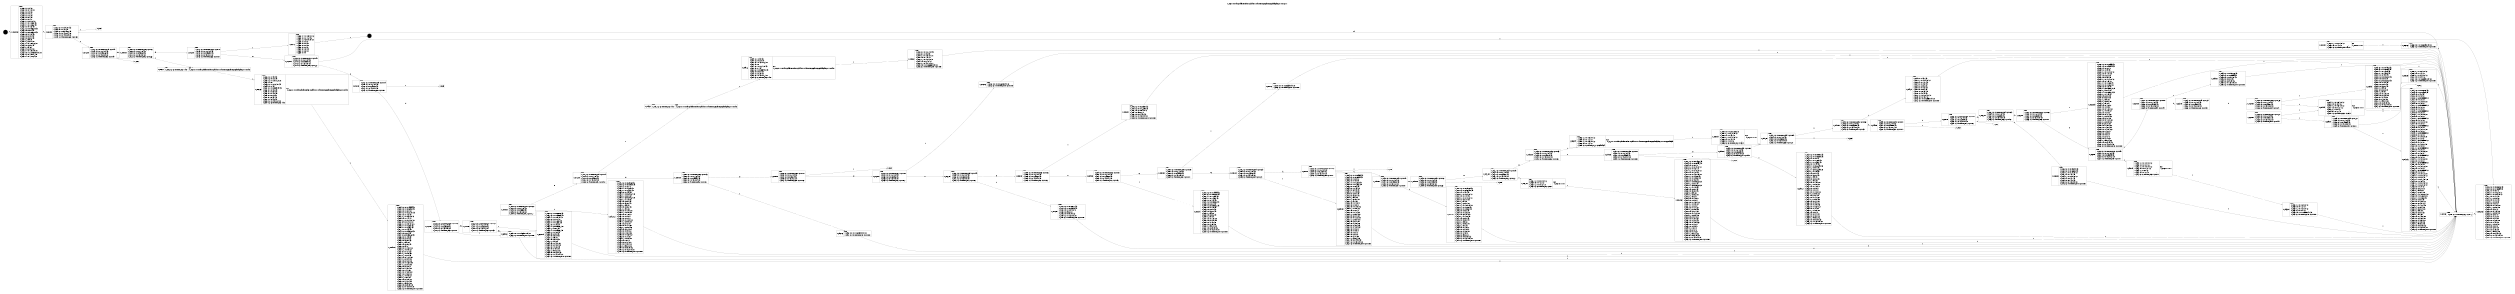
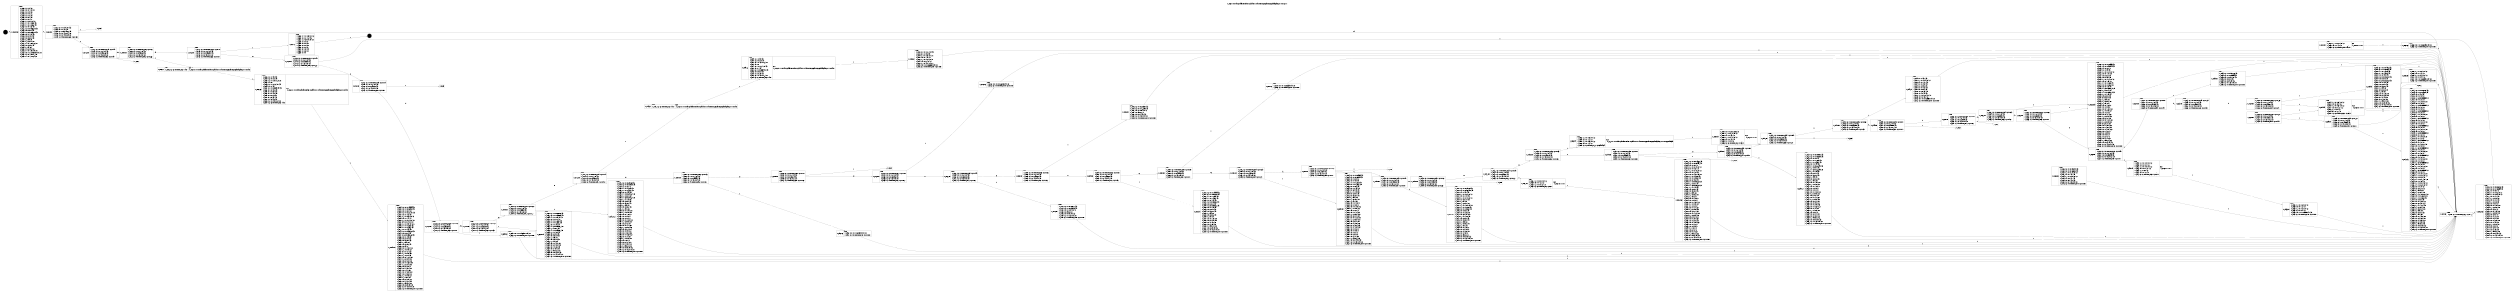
edge "0x401a24 [28]" -> "0x402056 [36]": now "0x401a24 [28]" -> "0x402252 [169]"
edge "0x402708 [5]" -> "0x401b2a [106]": reversed
edge "0x4017bc [28]" -> "0x40259c [15]": now "0x4017bc [28]" -> "0x4017d8 [28]"
